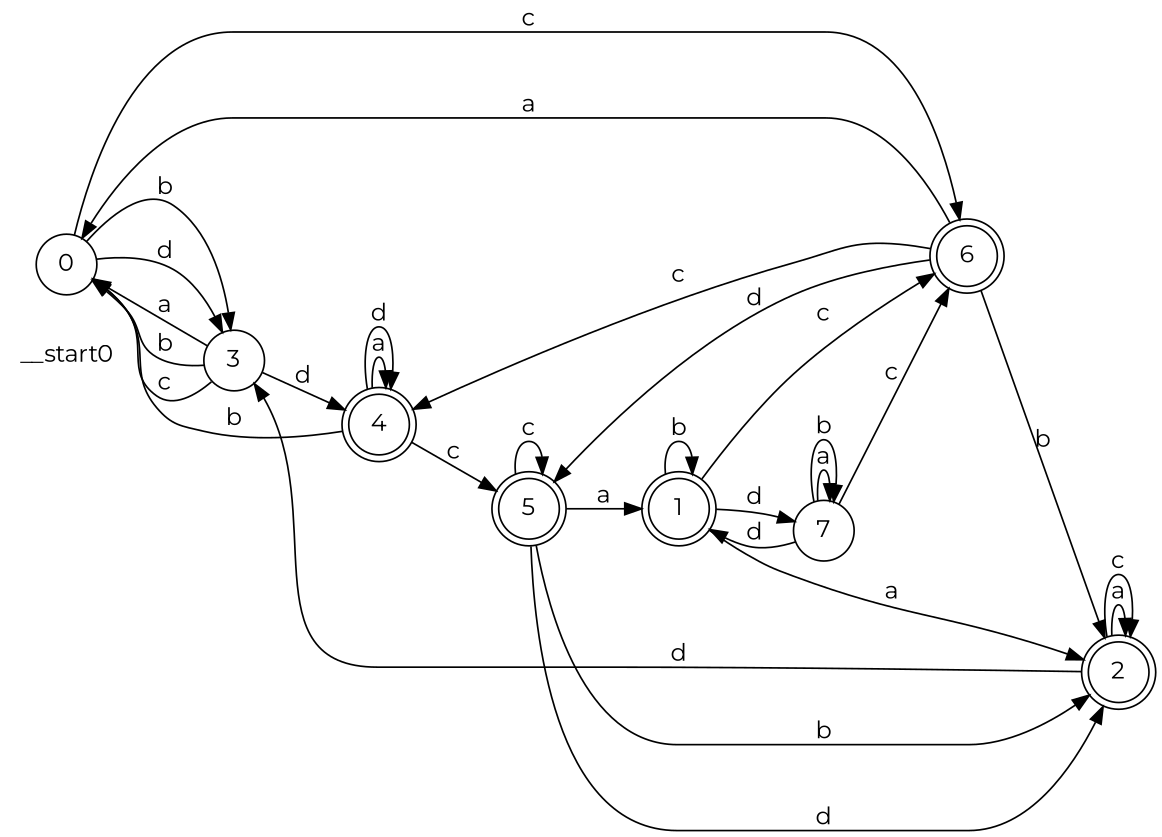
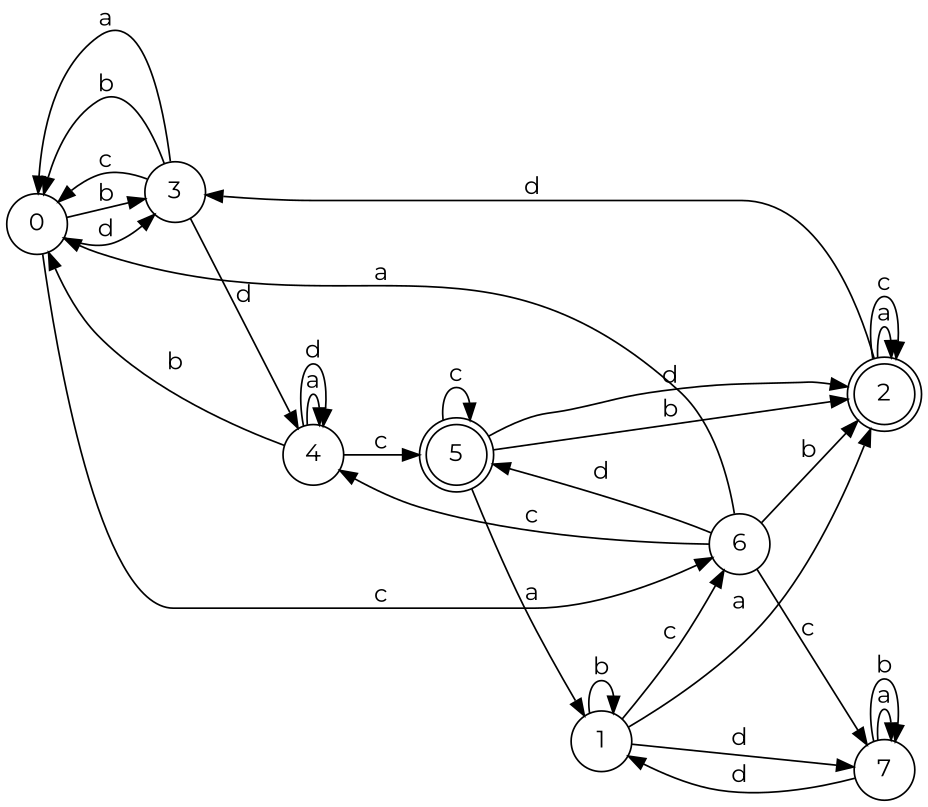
node "6": shape doublecircle -> circle
node "__start0": removed
edge "7" -> "6": reversed
node "4": shape doublecircle -> circle
node "1": shape doublecircle -> circle
